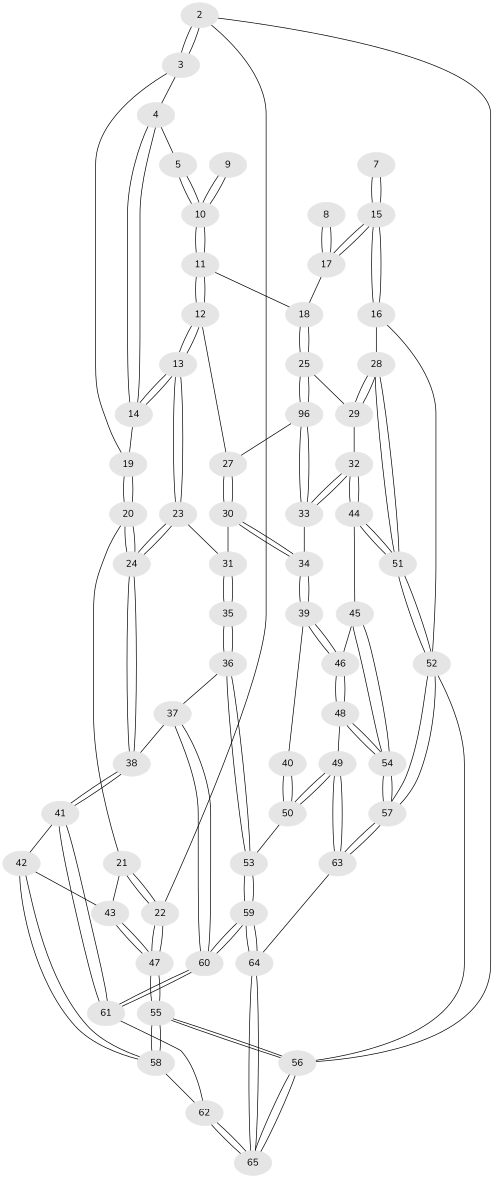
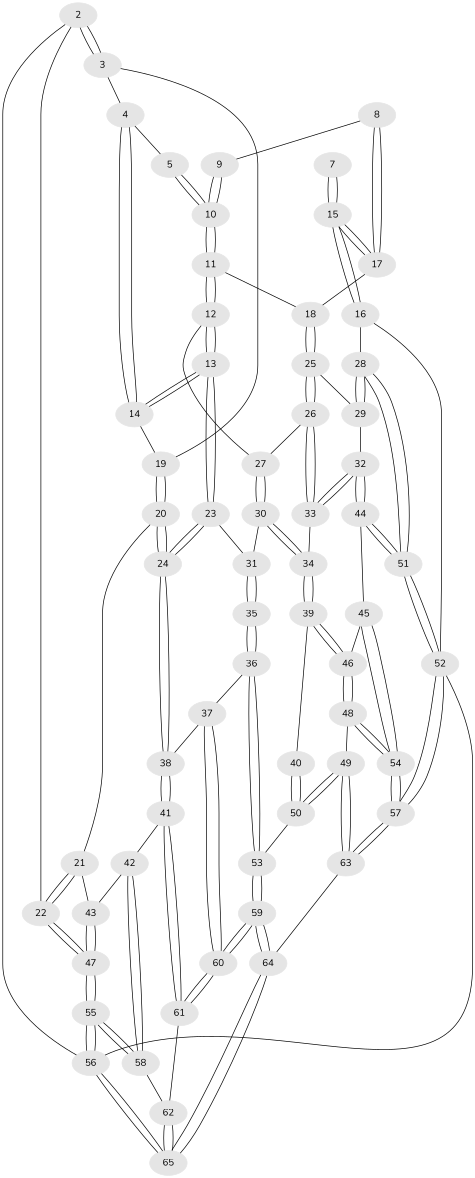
edge "8" -- "9": added
node "96": label "96" -> "26"
